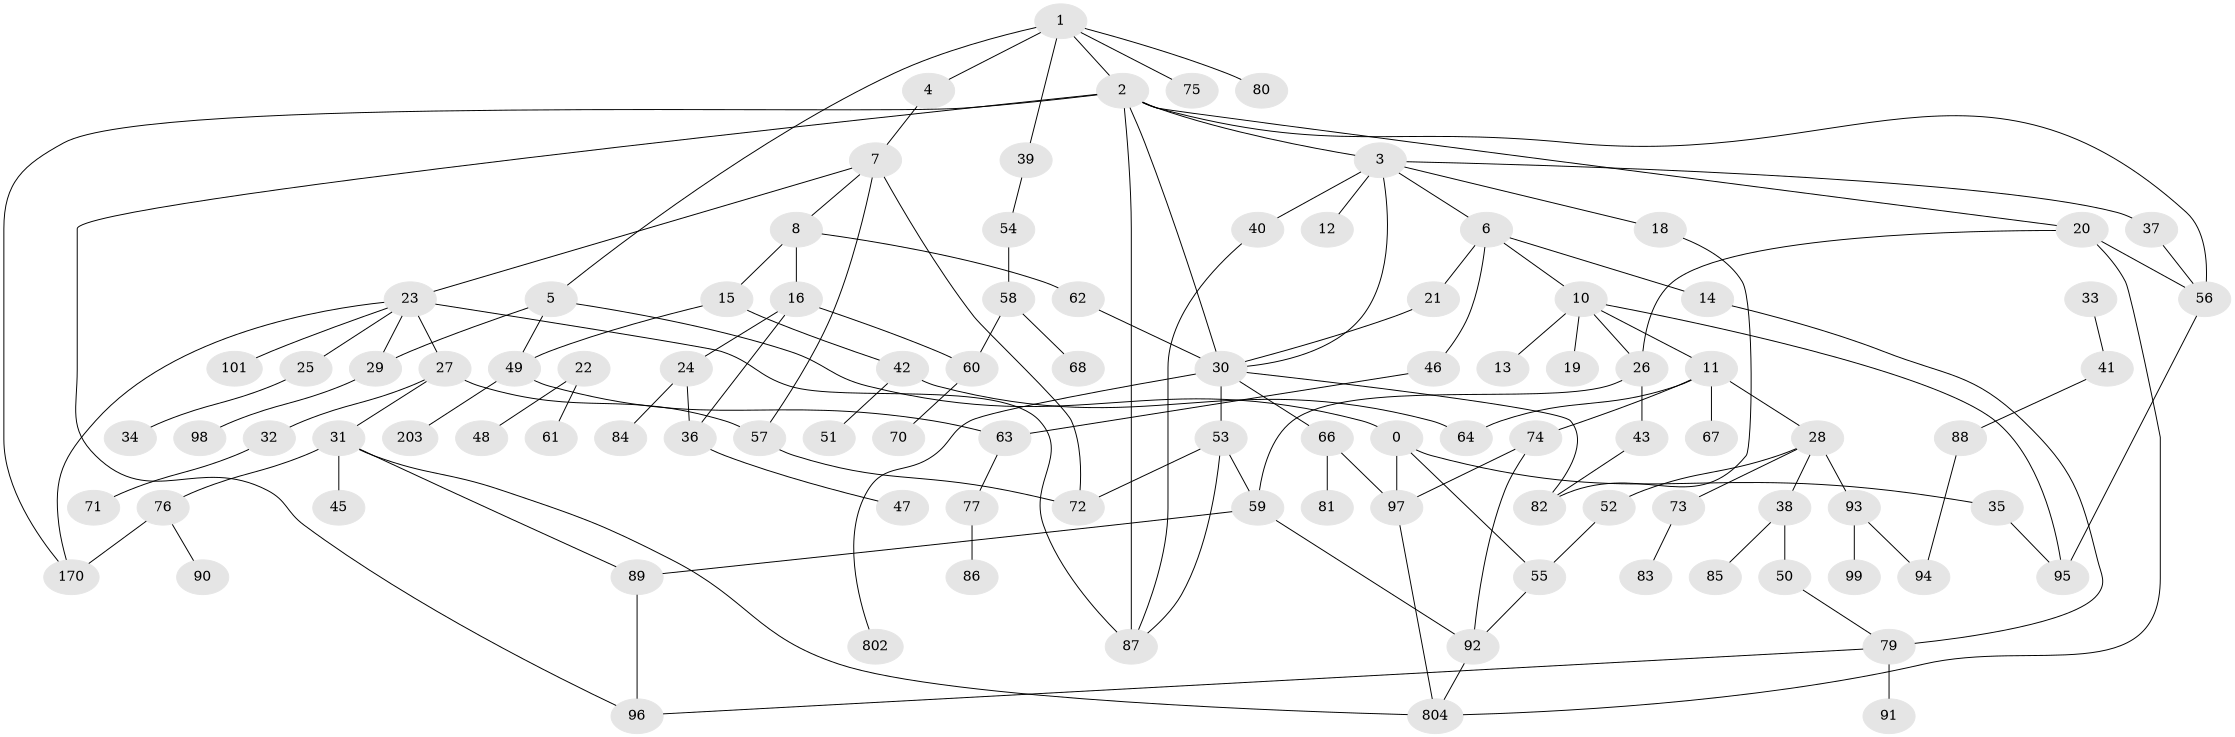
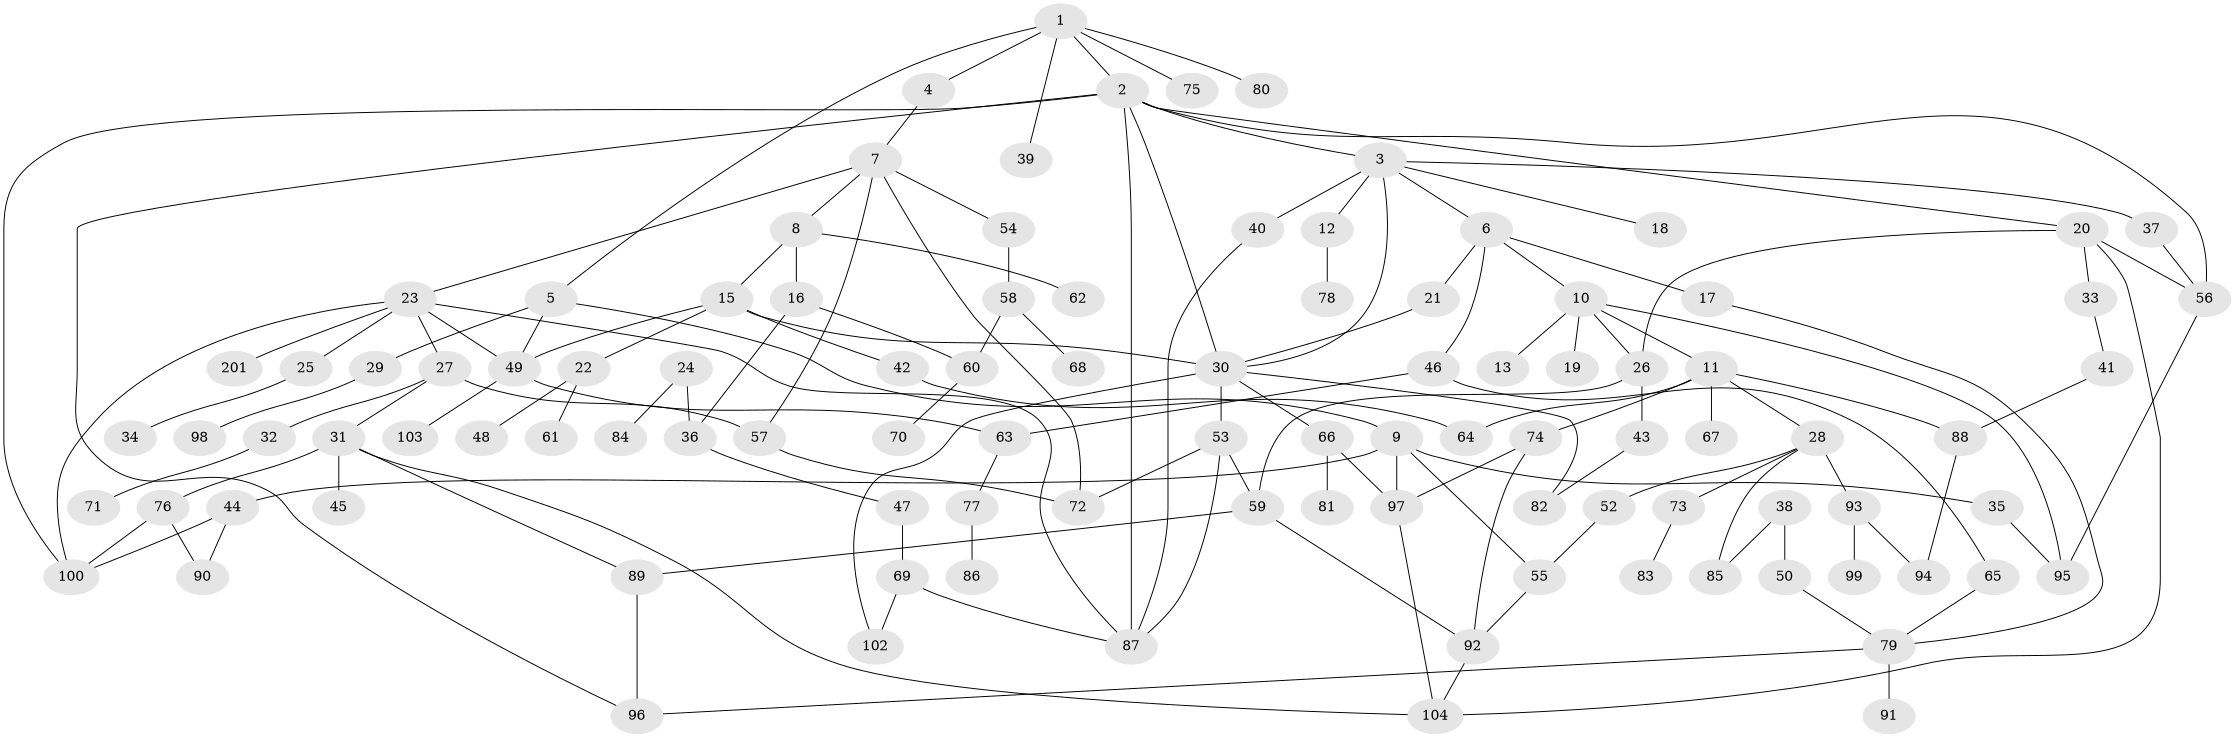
edge "39" -- "54": now "7" -- "54"
edge "20" -- "33": added
node "78": added
node "14": label "14" -> "17"
edge "16" -- "24": removed
edge "15" -- "22": added
edge "23" -- "29": now "23" -- "49"
edge "62" -- "30": now "15" -- "30"
node "101": label "101" -> "201"
edge "11" -- "88": added
edge "18" -- "82": removed
node "203": label "203" -> "103"
node "51": removed
node "0": label "0" -> "9"
edge "28" -- "38": now "28" -- "85"
node "44": added
node "170": label "170" -> "100"
node "69": added
node "65": added
node "802": label "802" -> "102"
node "804": label "804" -> "104"
